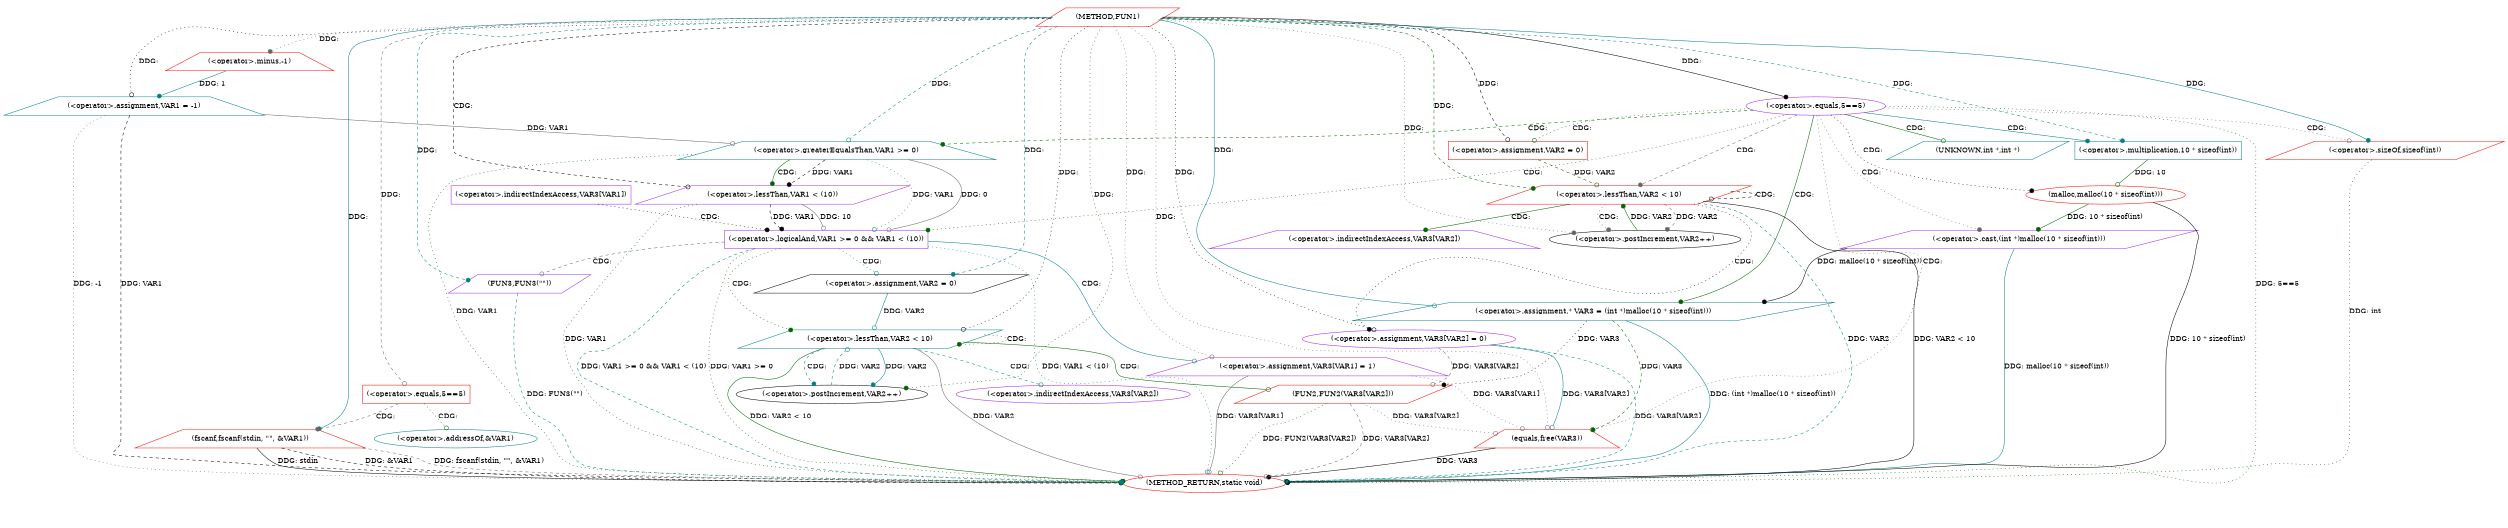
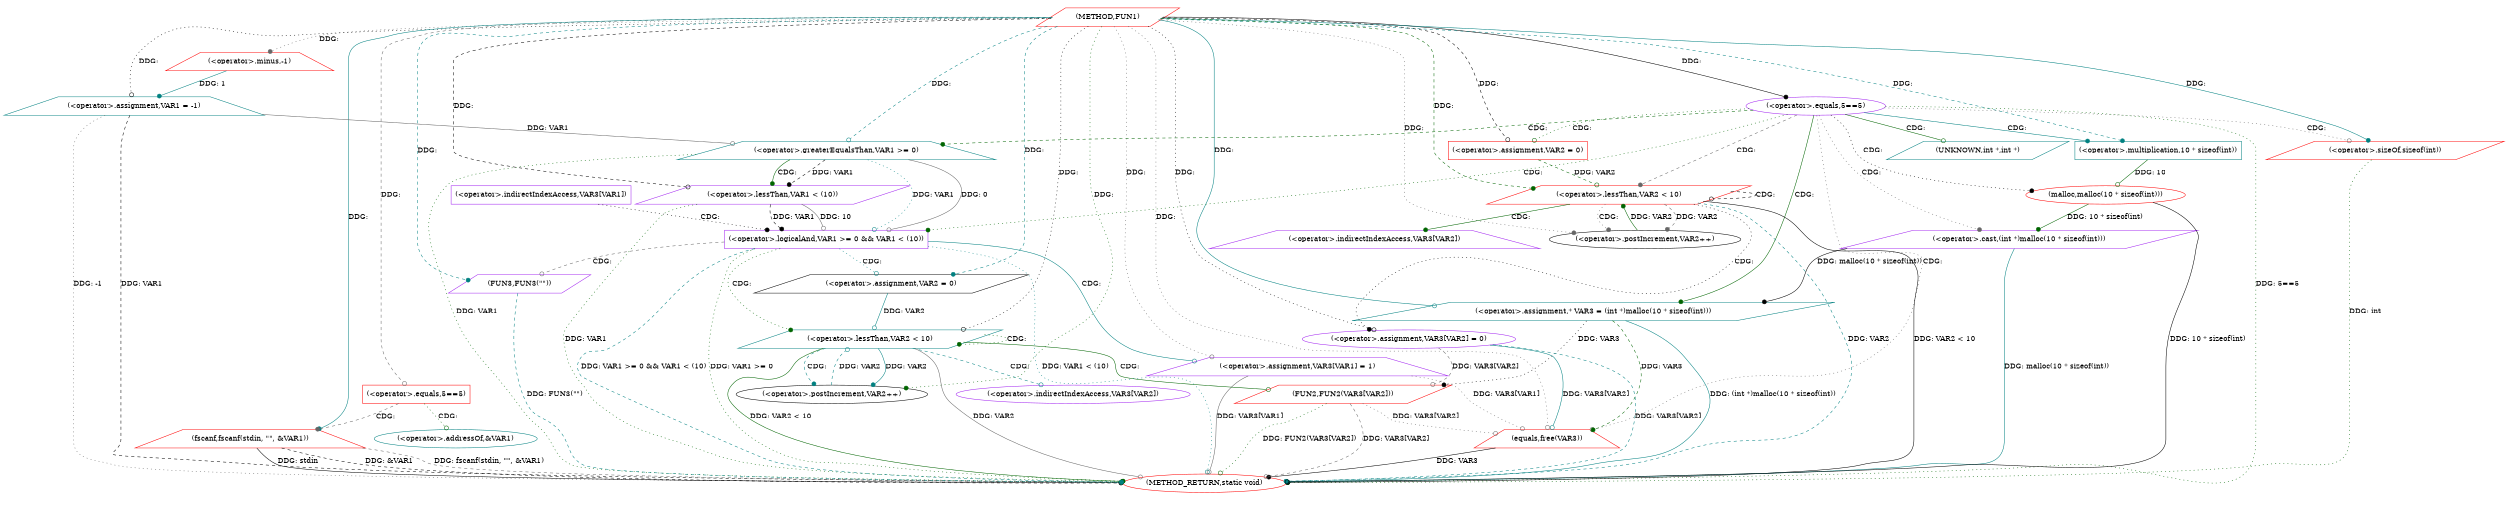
edge "(METHOD,FUN1)" -> "(<operator>.lessThan,VAR1 < (10))": label "CDG: " -> "DDG: "
